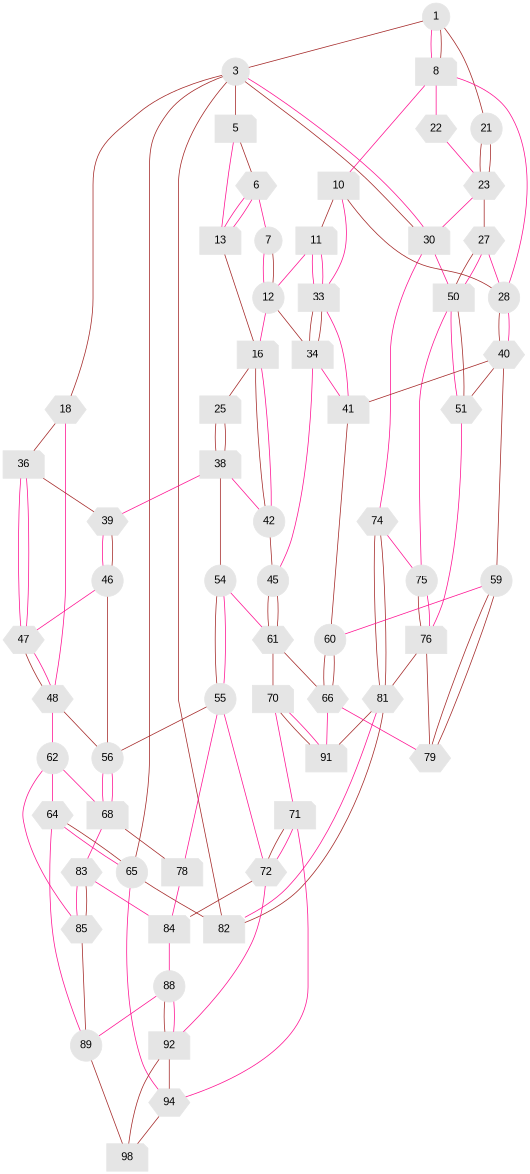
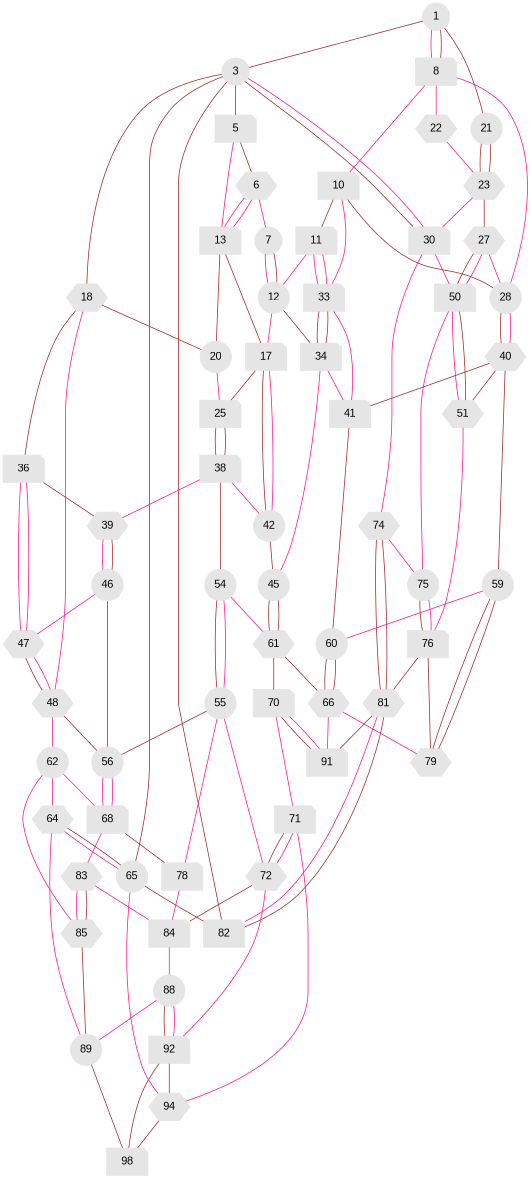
node "16": label "16" -> "17"
node "20": added
